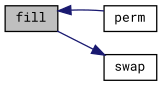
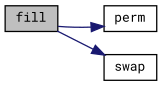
edge "perm" -> "fill": reversed
